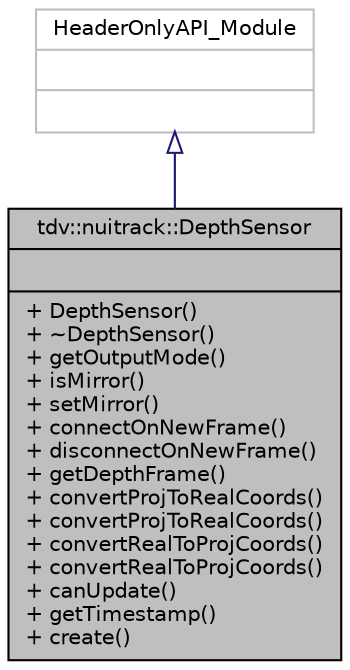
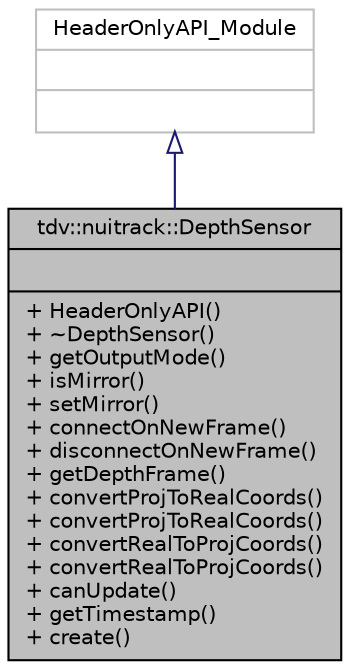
node "tdv::nuitrack::DepthSensor": text "+ DepthSensor()" -> "+ HeaderOnlyAPI()"
